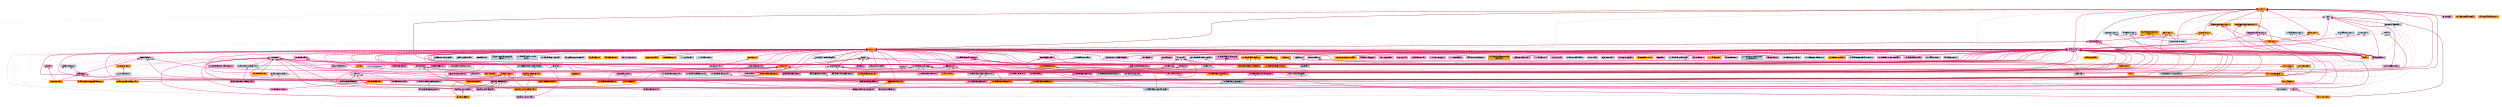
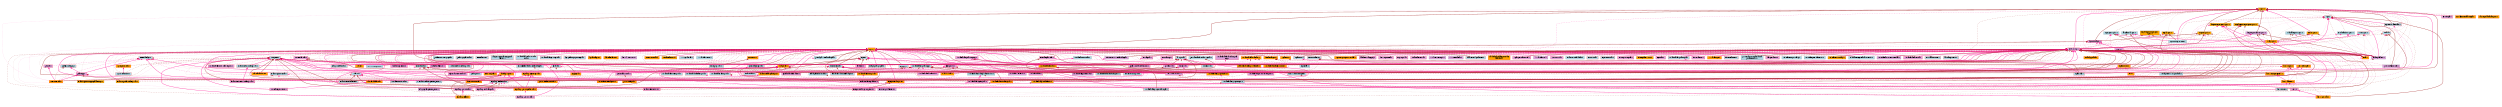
edge "BlueprintAssetNodeSpawner.h" -> "CoreMinimal.h": style bold -> dashed
